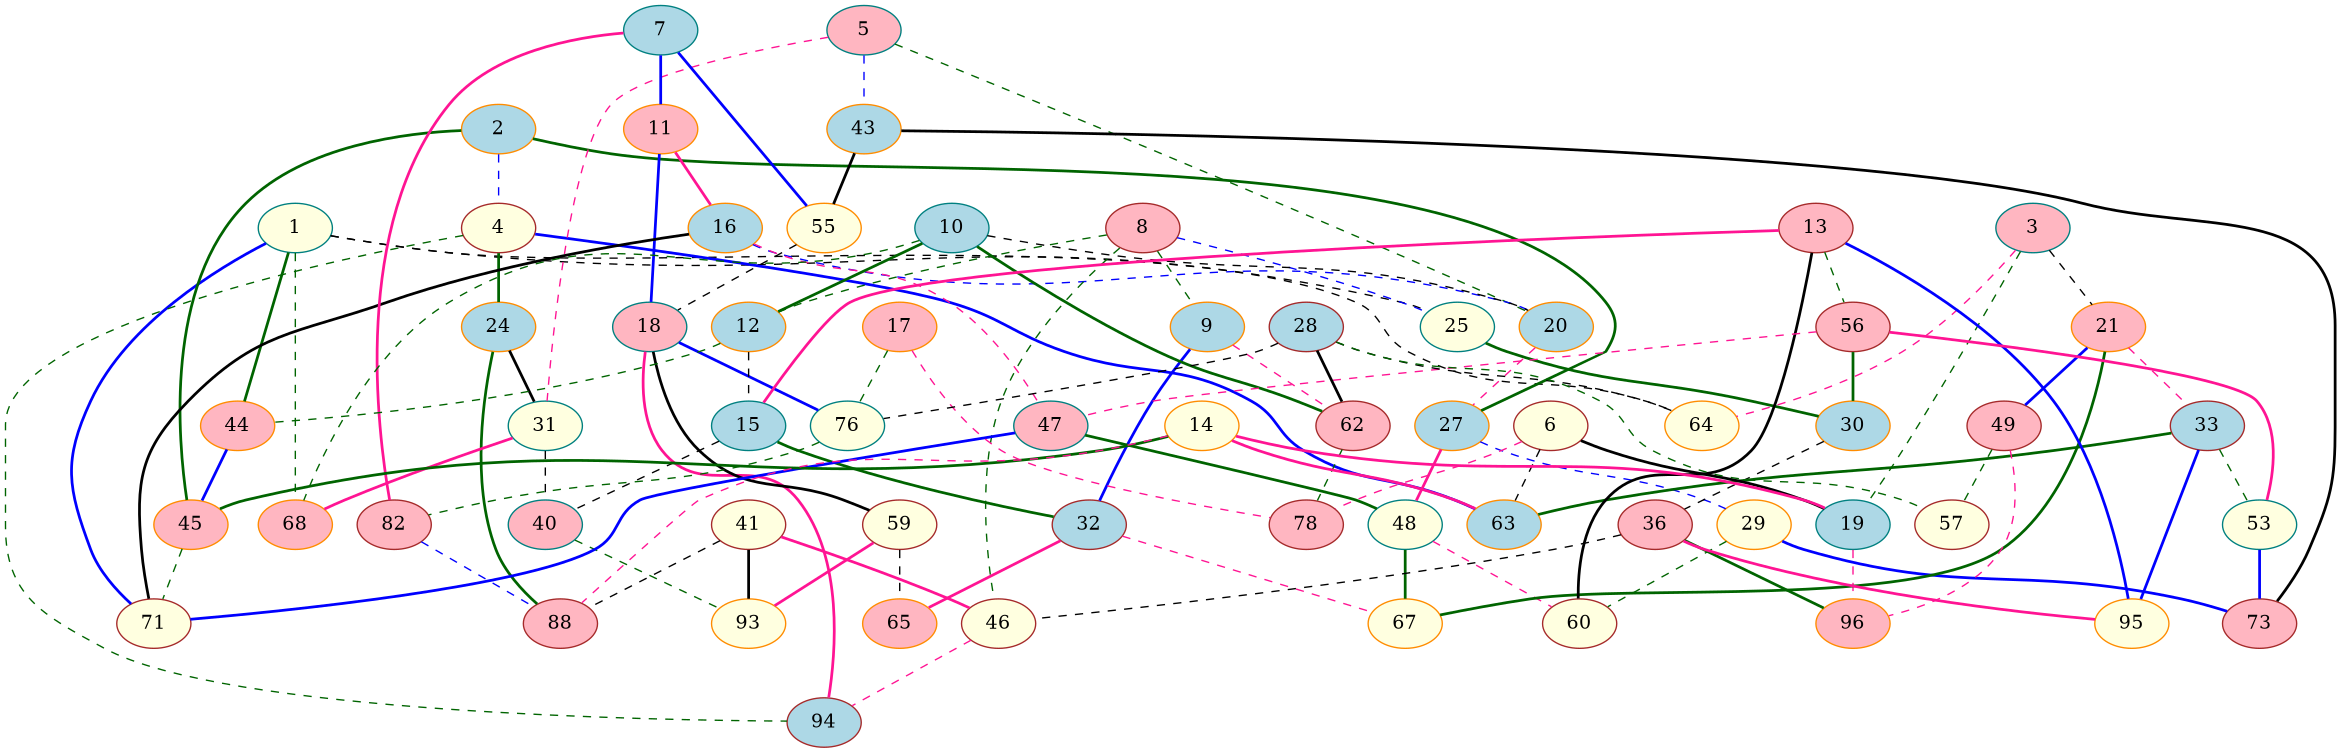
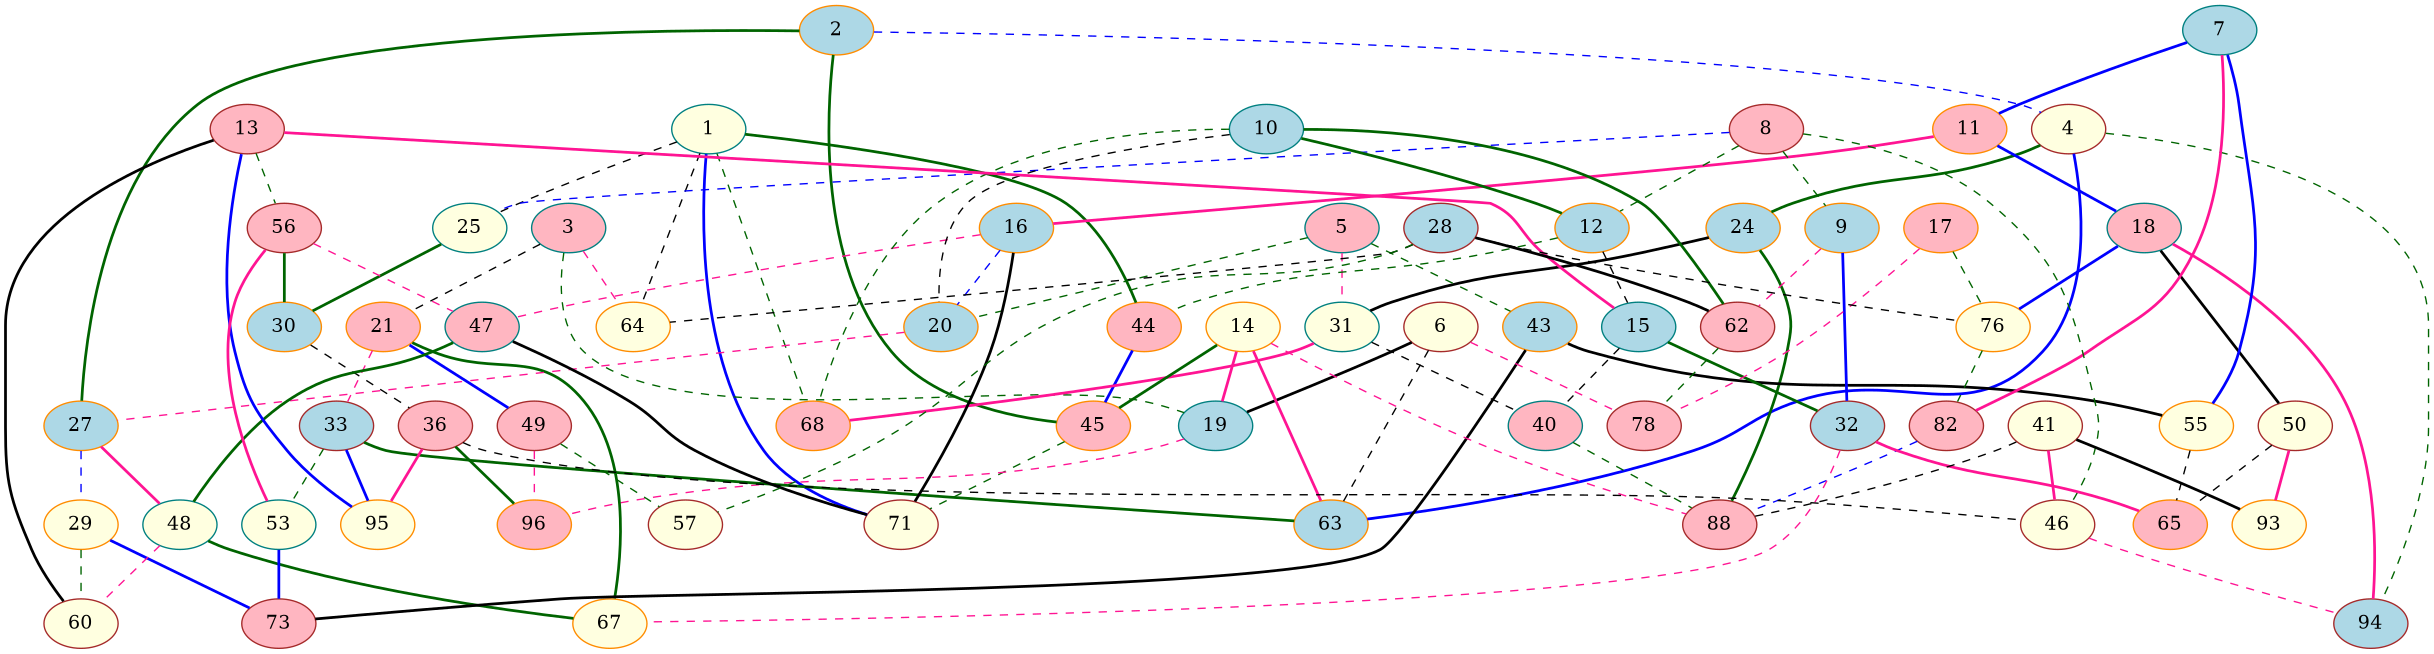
edge "5" -- "43": color blue -> darkgreen
edge "55" -- "18": now "55" -- "65"
node "76": color teal -> darkorange
node "59": label "59" -> "50"
edge "47" -- "71": color blue -> black
edge "40" -- "93": now "40" -- "88"
